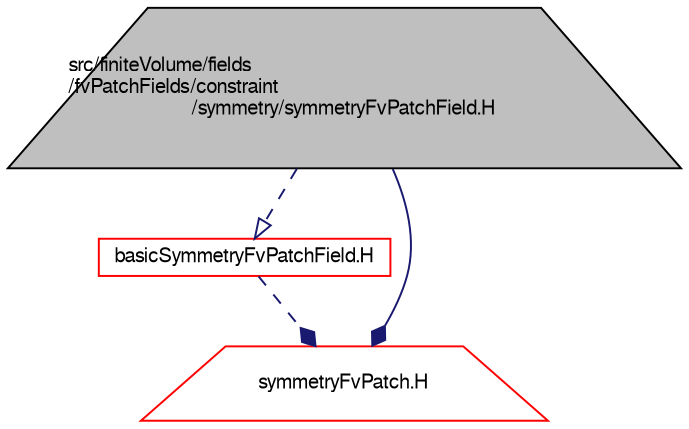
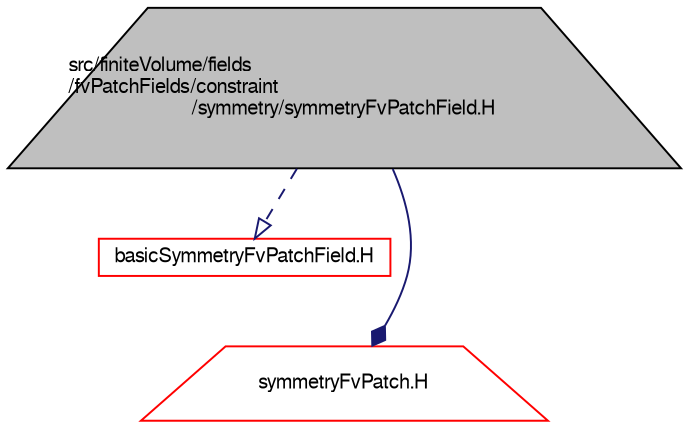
edge "basicSymmetryFvPatchField.H" -> "symmetryFvPatch.H": removed
